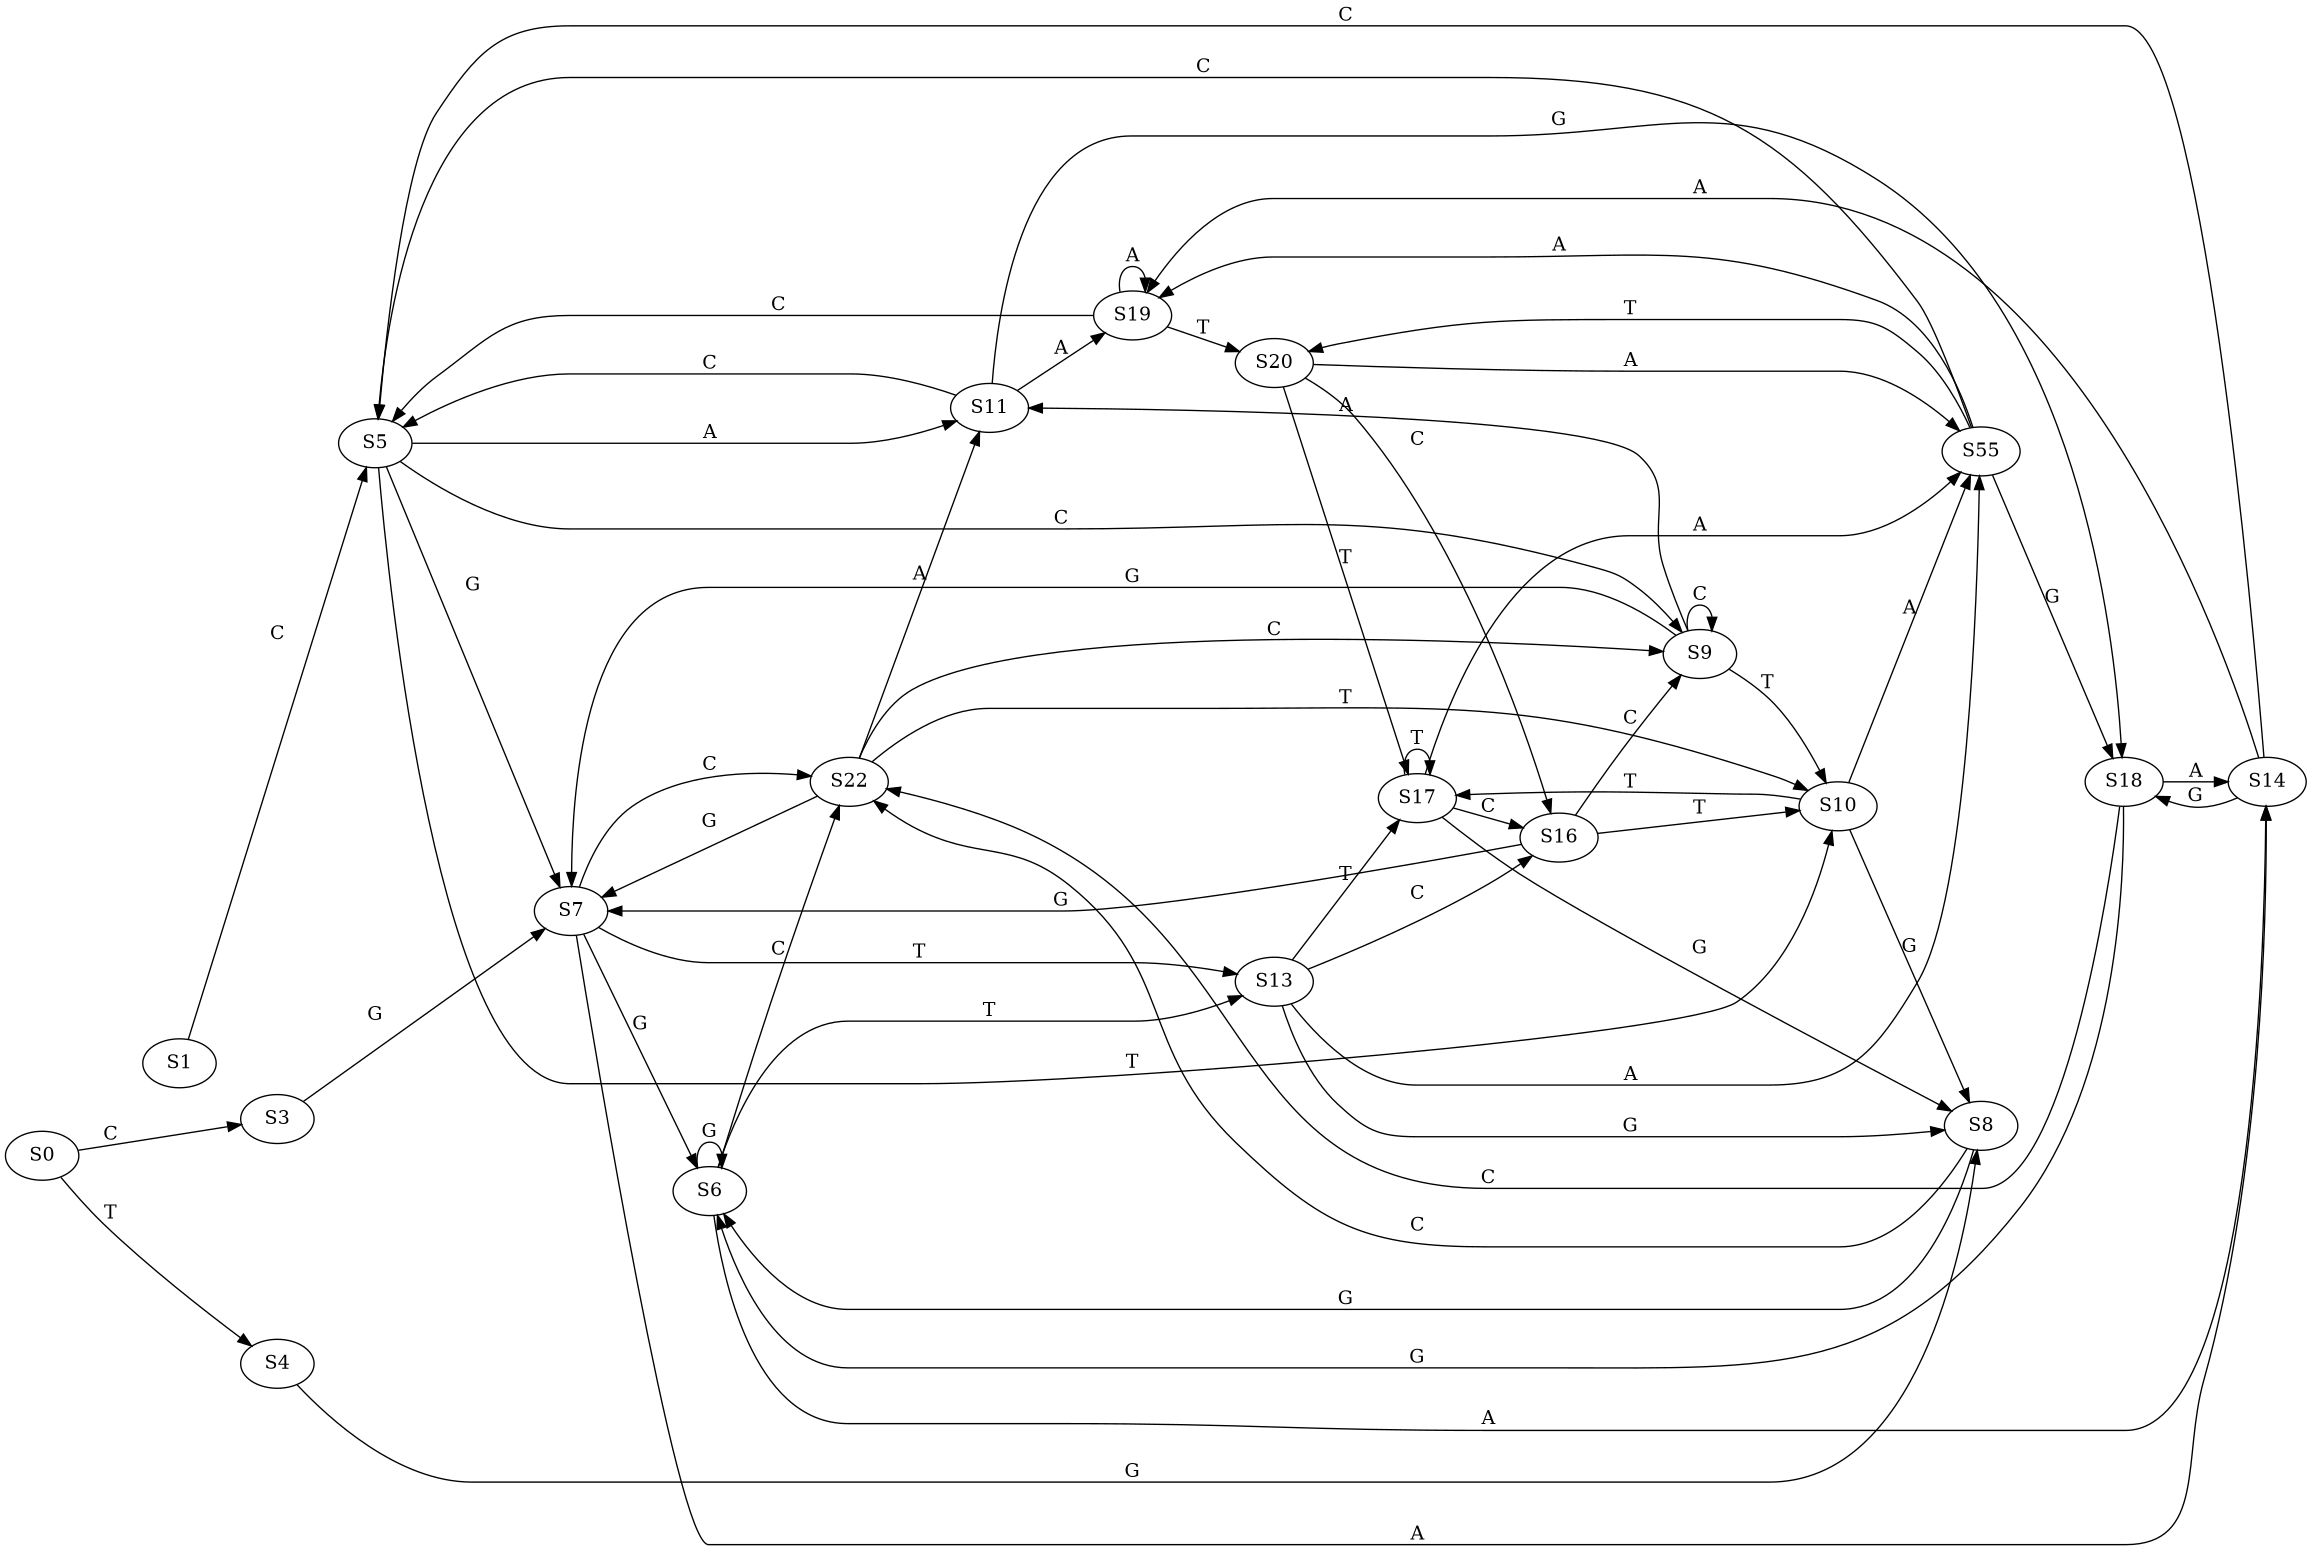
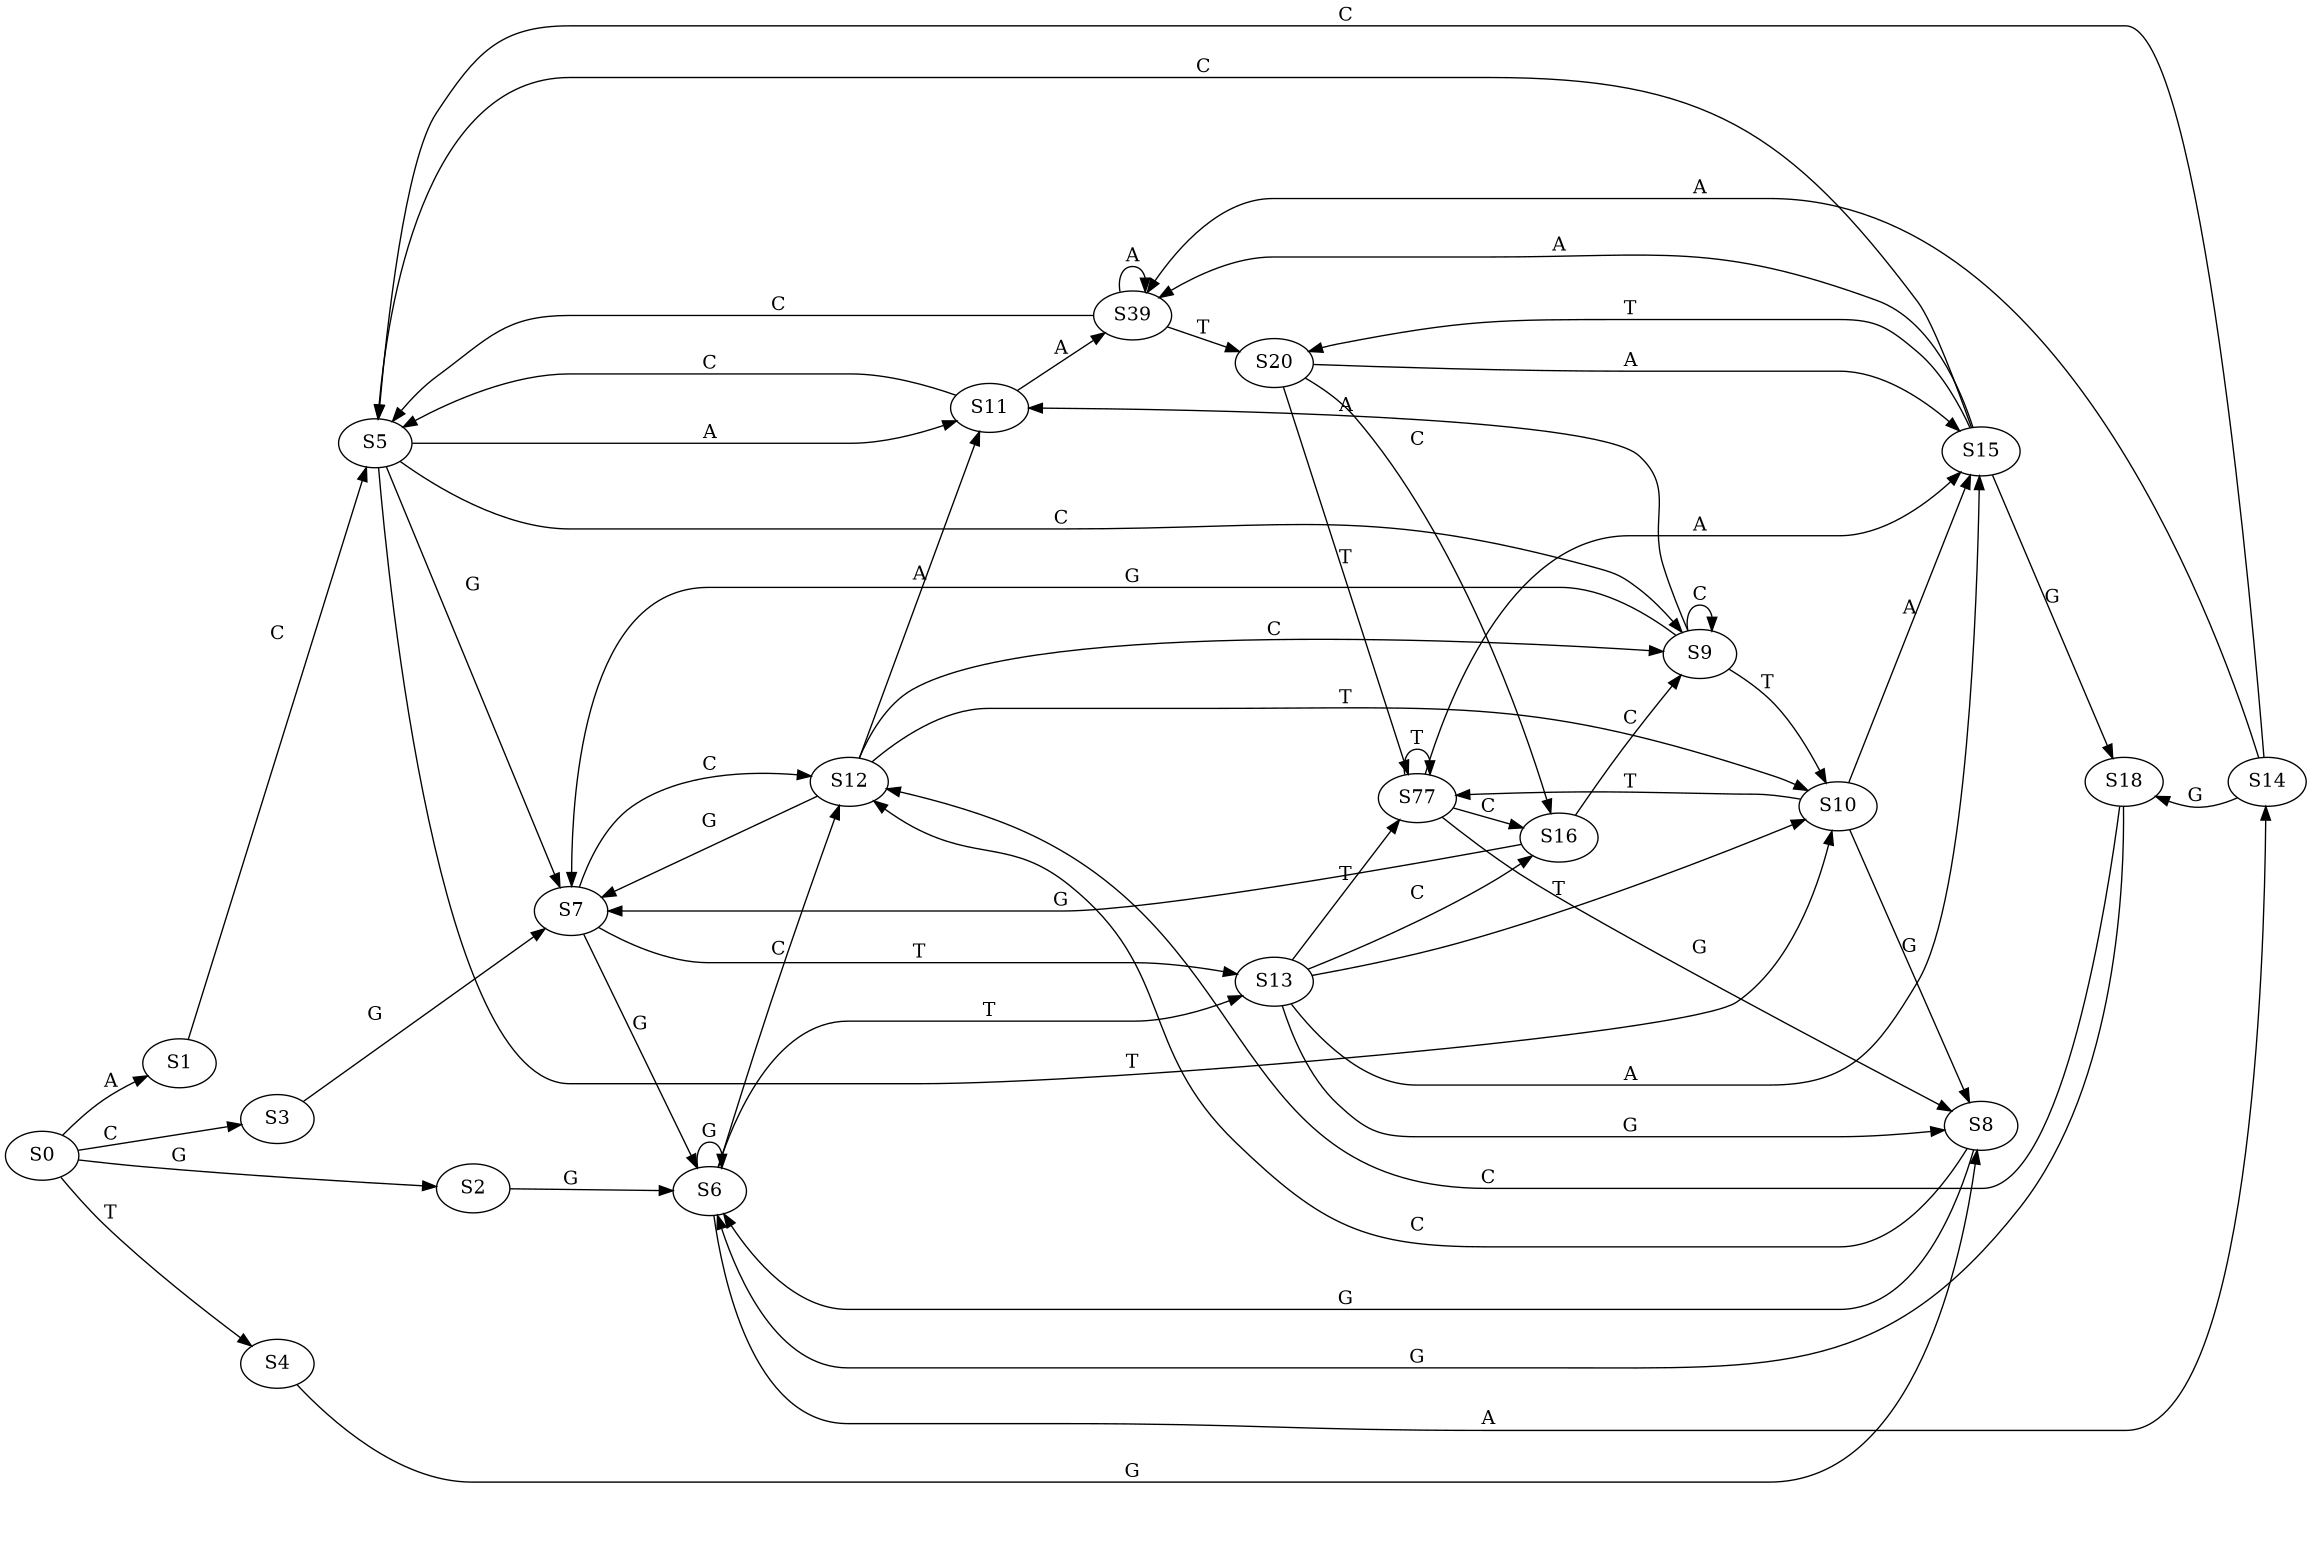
edge "S11" -> "S18": removed, label "G"
node "S19": label "S19" -> "S39"
node "S55": label "S55" -> "S15"
node "S22": label "S22" -> "S12"
edge "S18" -> "S14": removed, label "A"
node "S17": label "S17" -> "S77"
edge "S16" -> "S10": now "S13" -> "S10"
edge "S0" -> "S1": added, label "A"
node "S2": added
edge "S7" -> "S14": removed, label "A"
